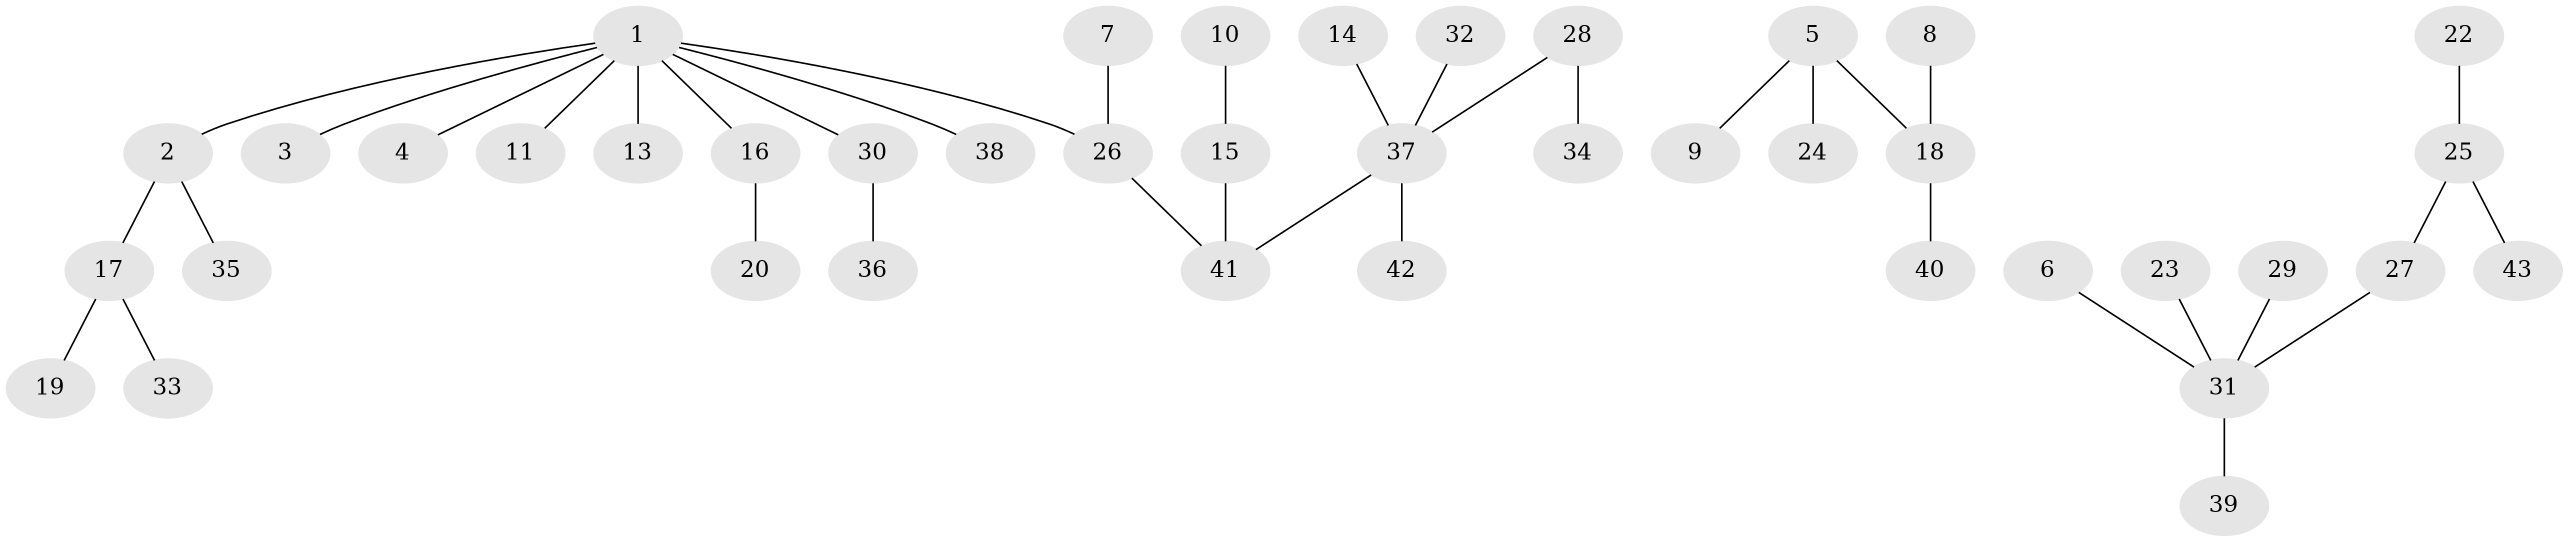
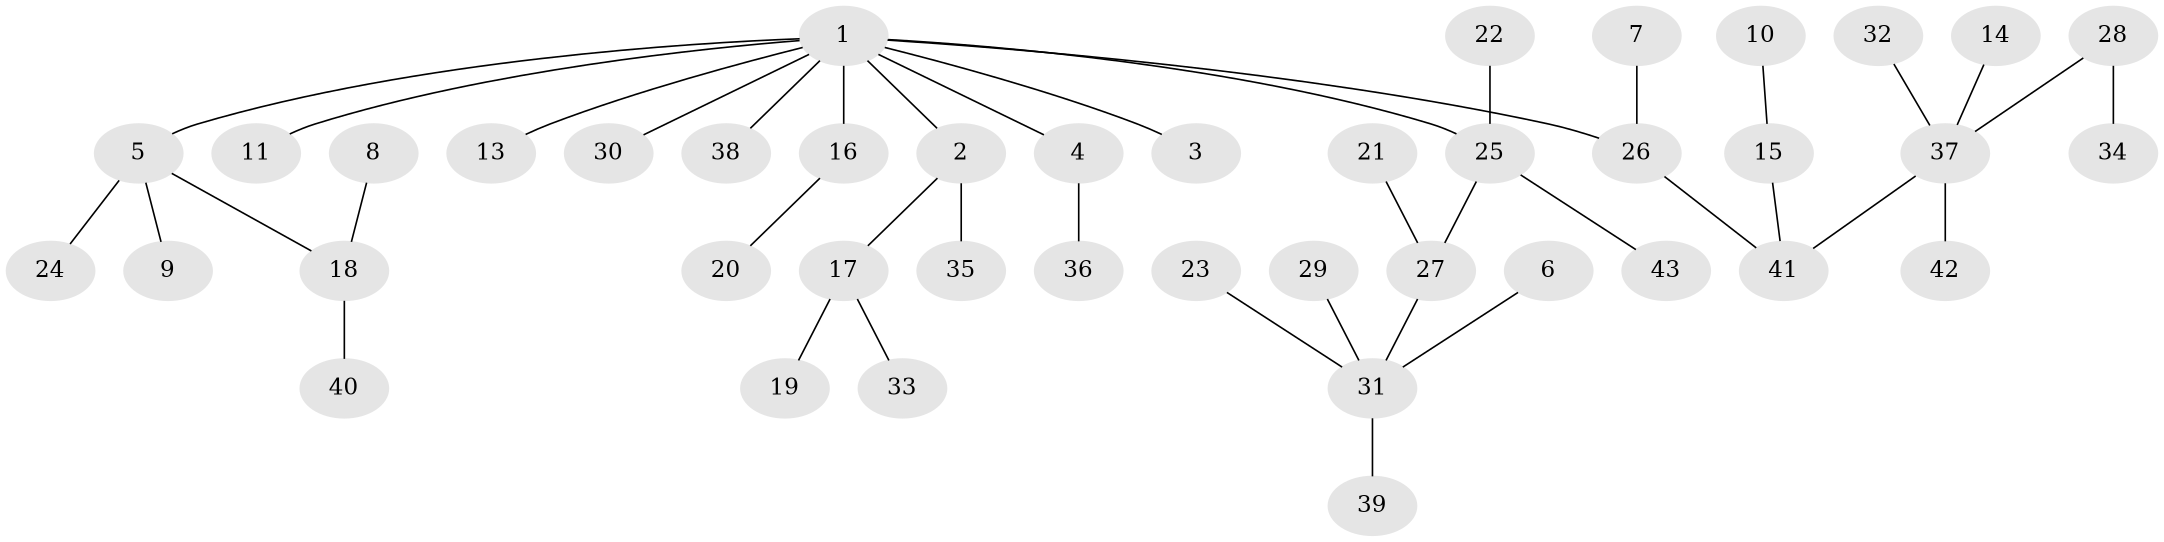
edge "1" -- "5": added
edge "1" -- "25": added
node "21": added
edge "30" -- "36": now "4" -- "36"
